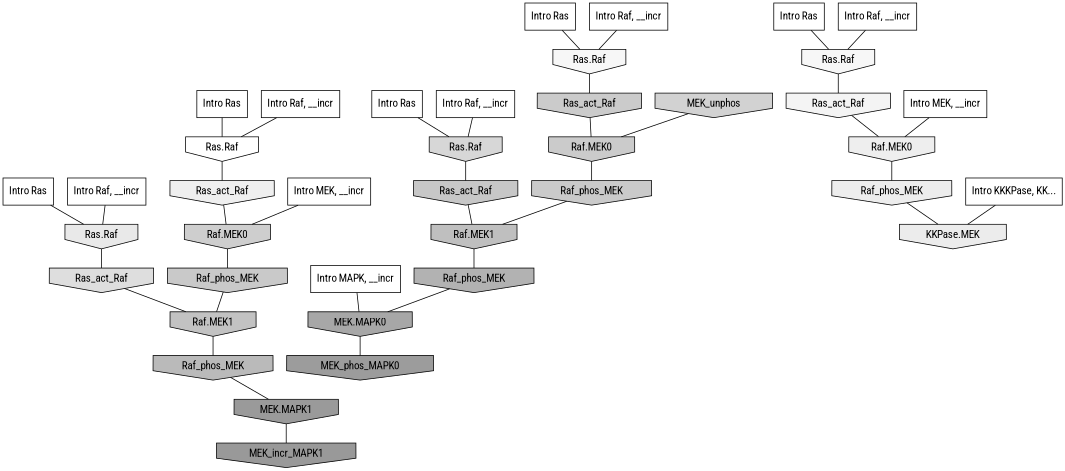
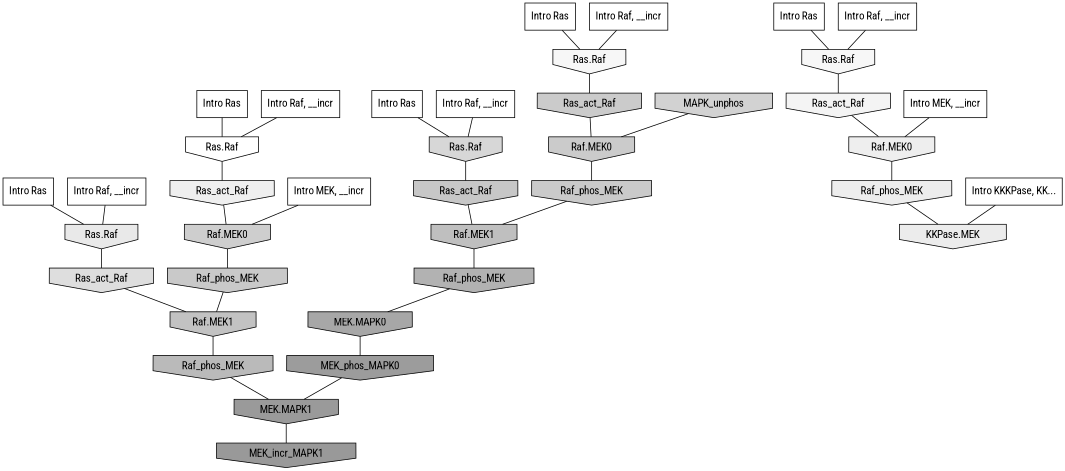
node "MEK_unphos": label "MEK_unphos" -> "MAPK_unphos"
node "Intro MAPK, __incr": removed
edge "MEK_phos_MAPK0" -- "MEK.MAPK1": added
